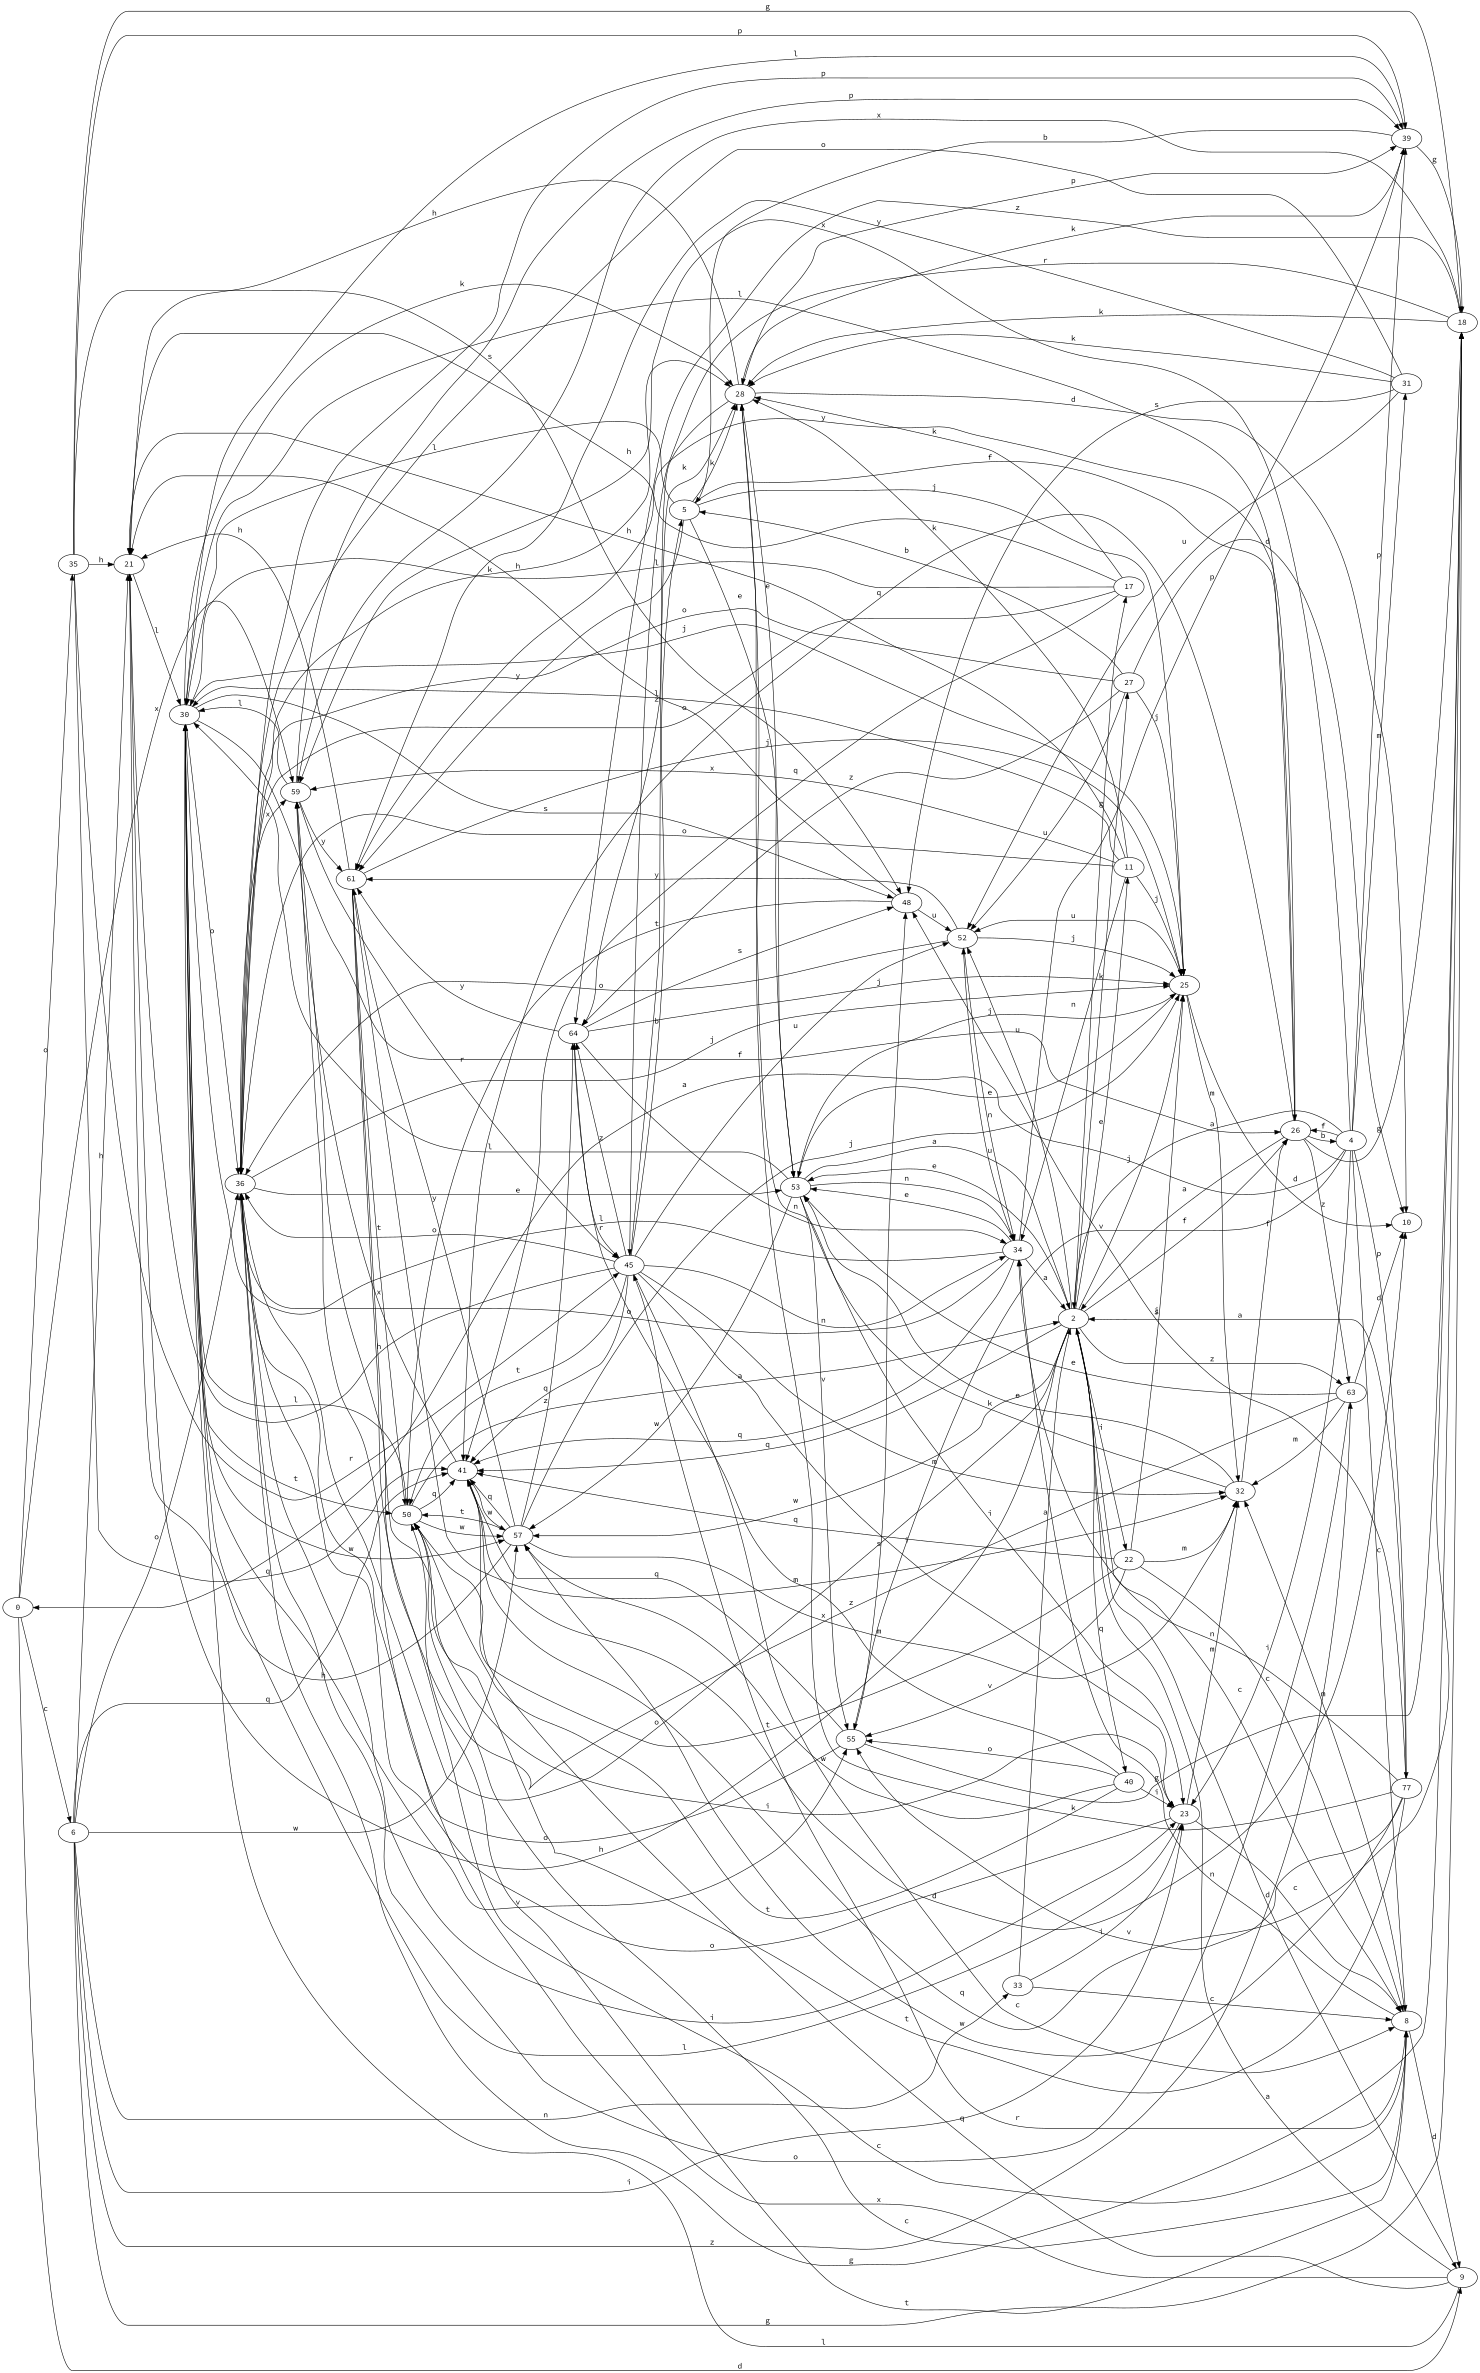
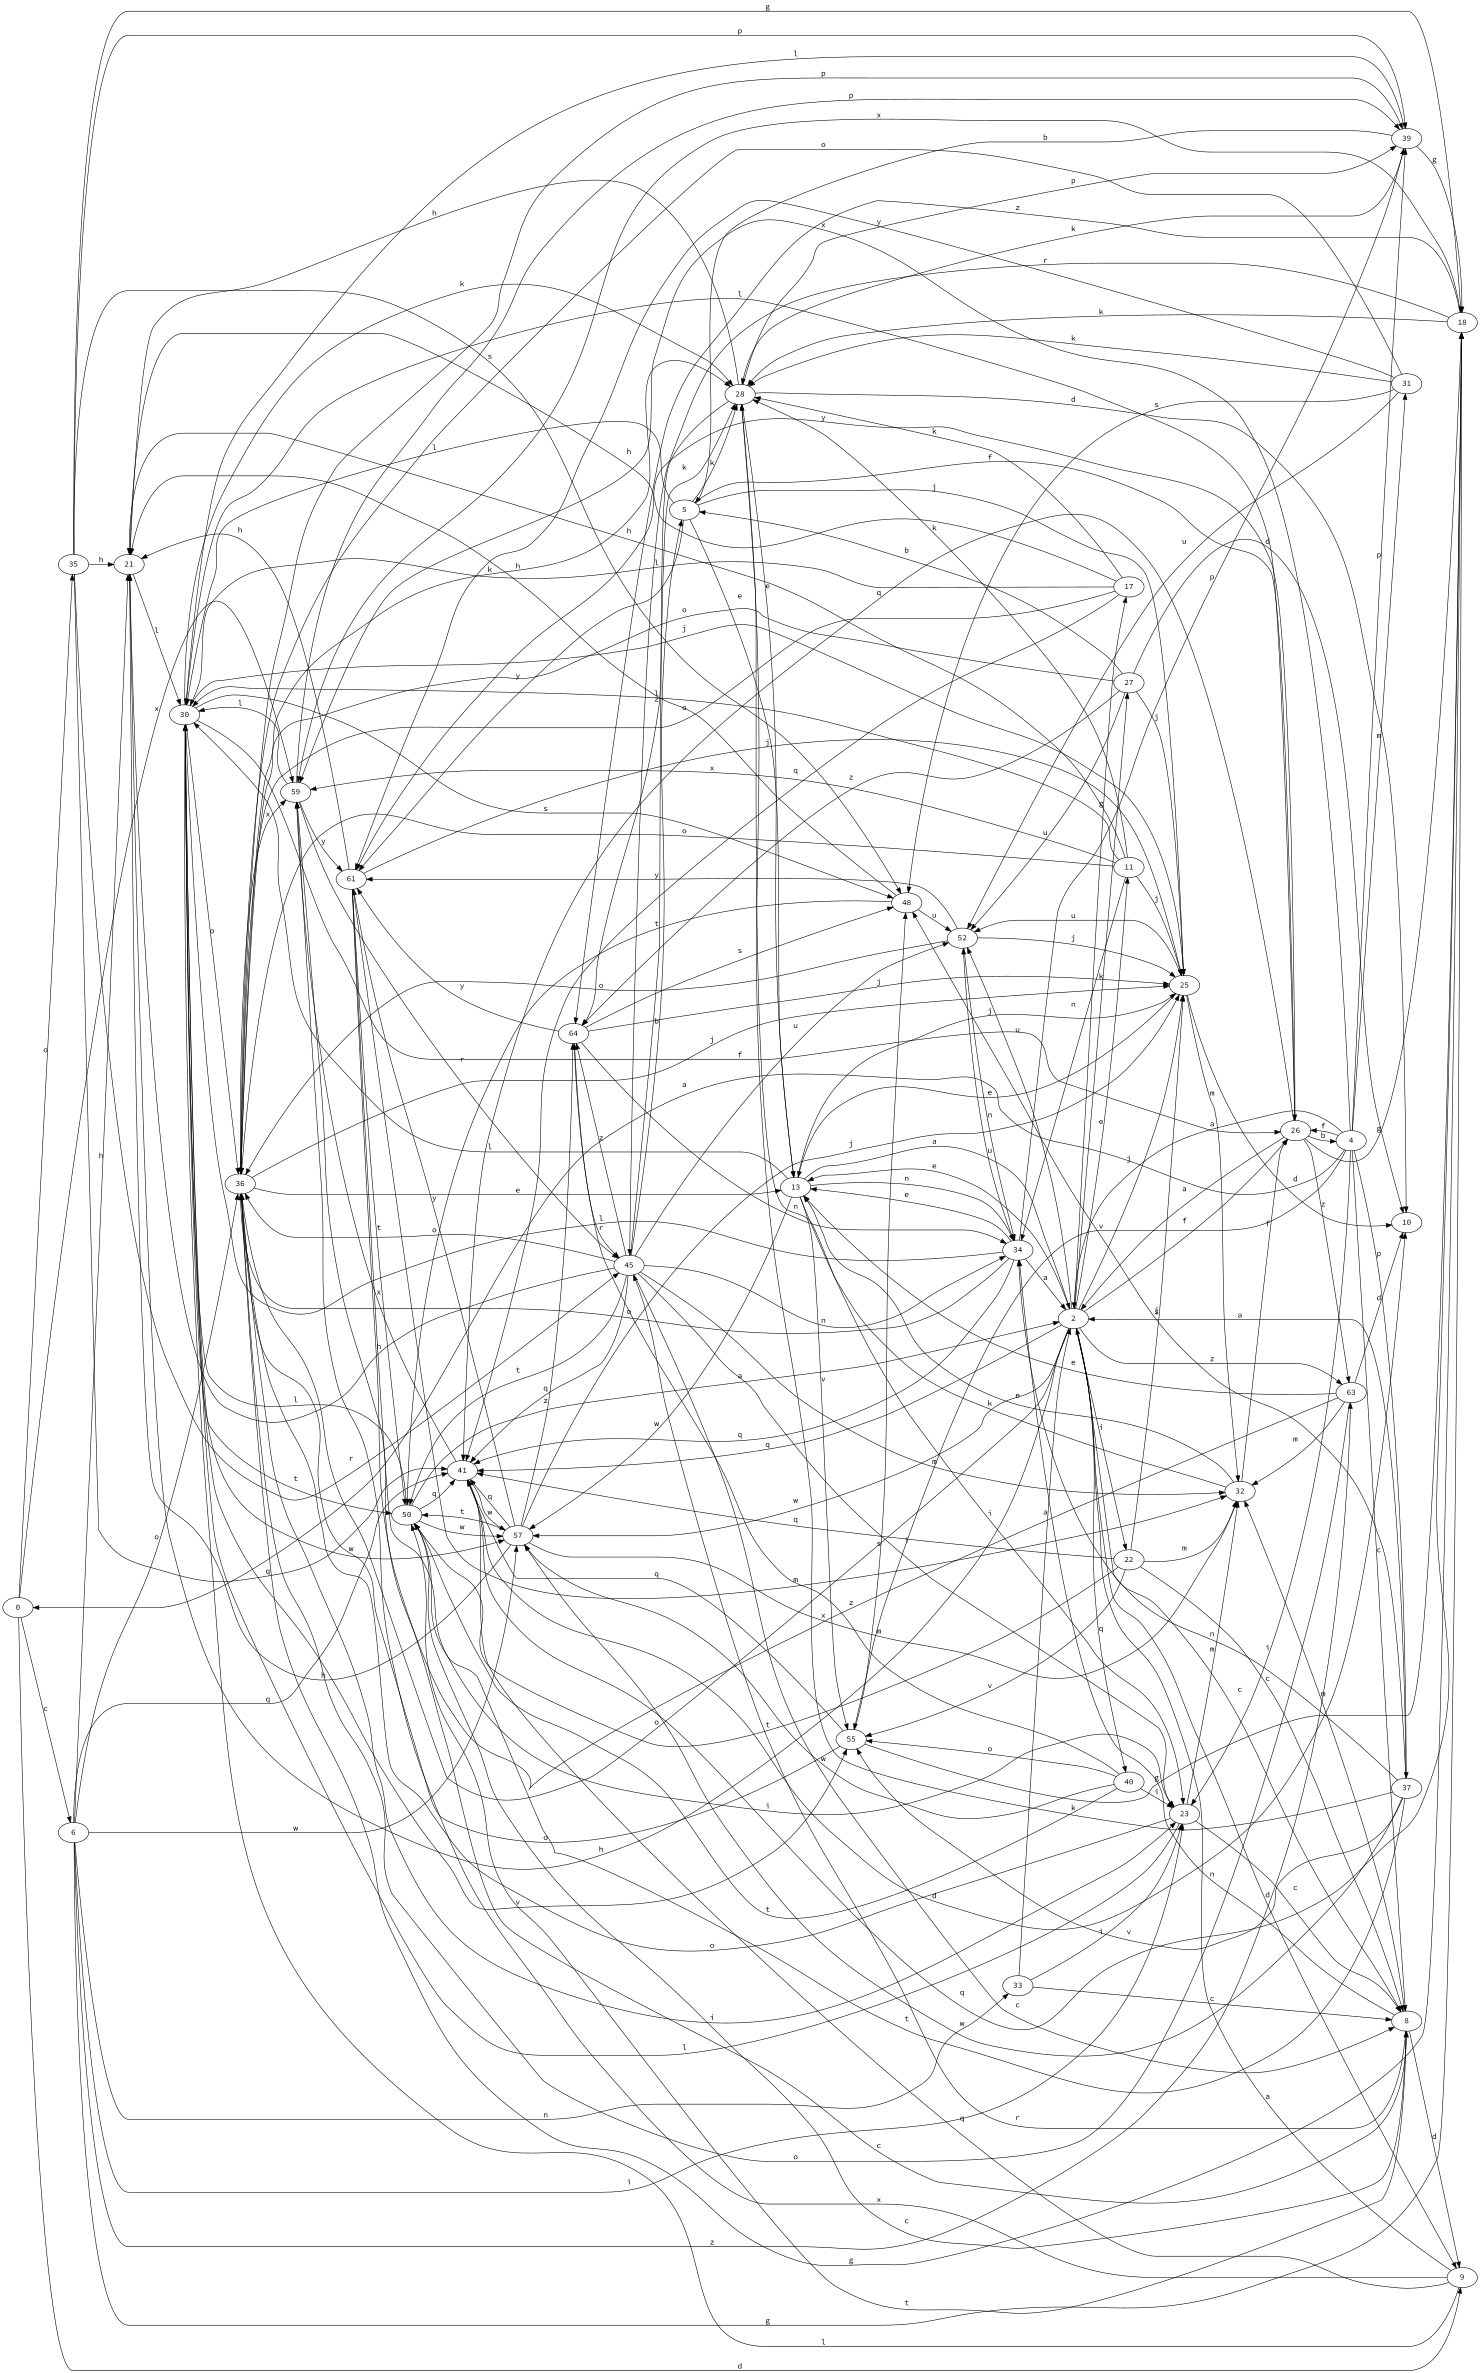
node "53": label "53" -> "13"
node "77": label "77" -> "37"
